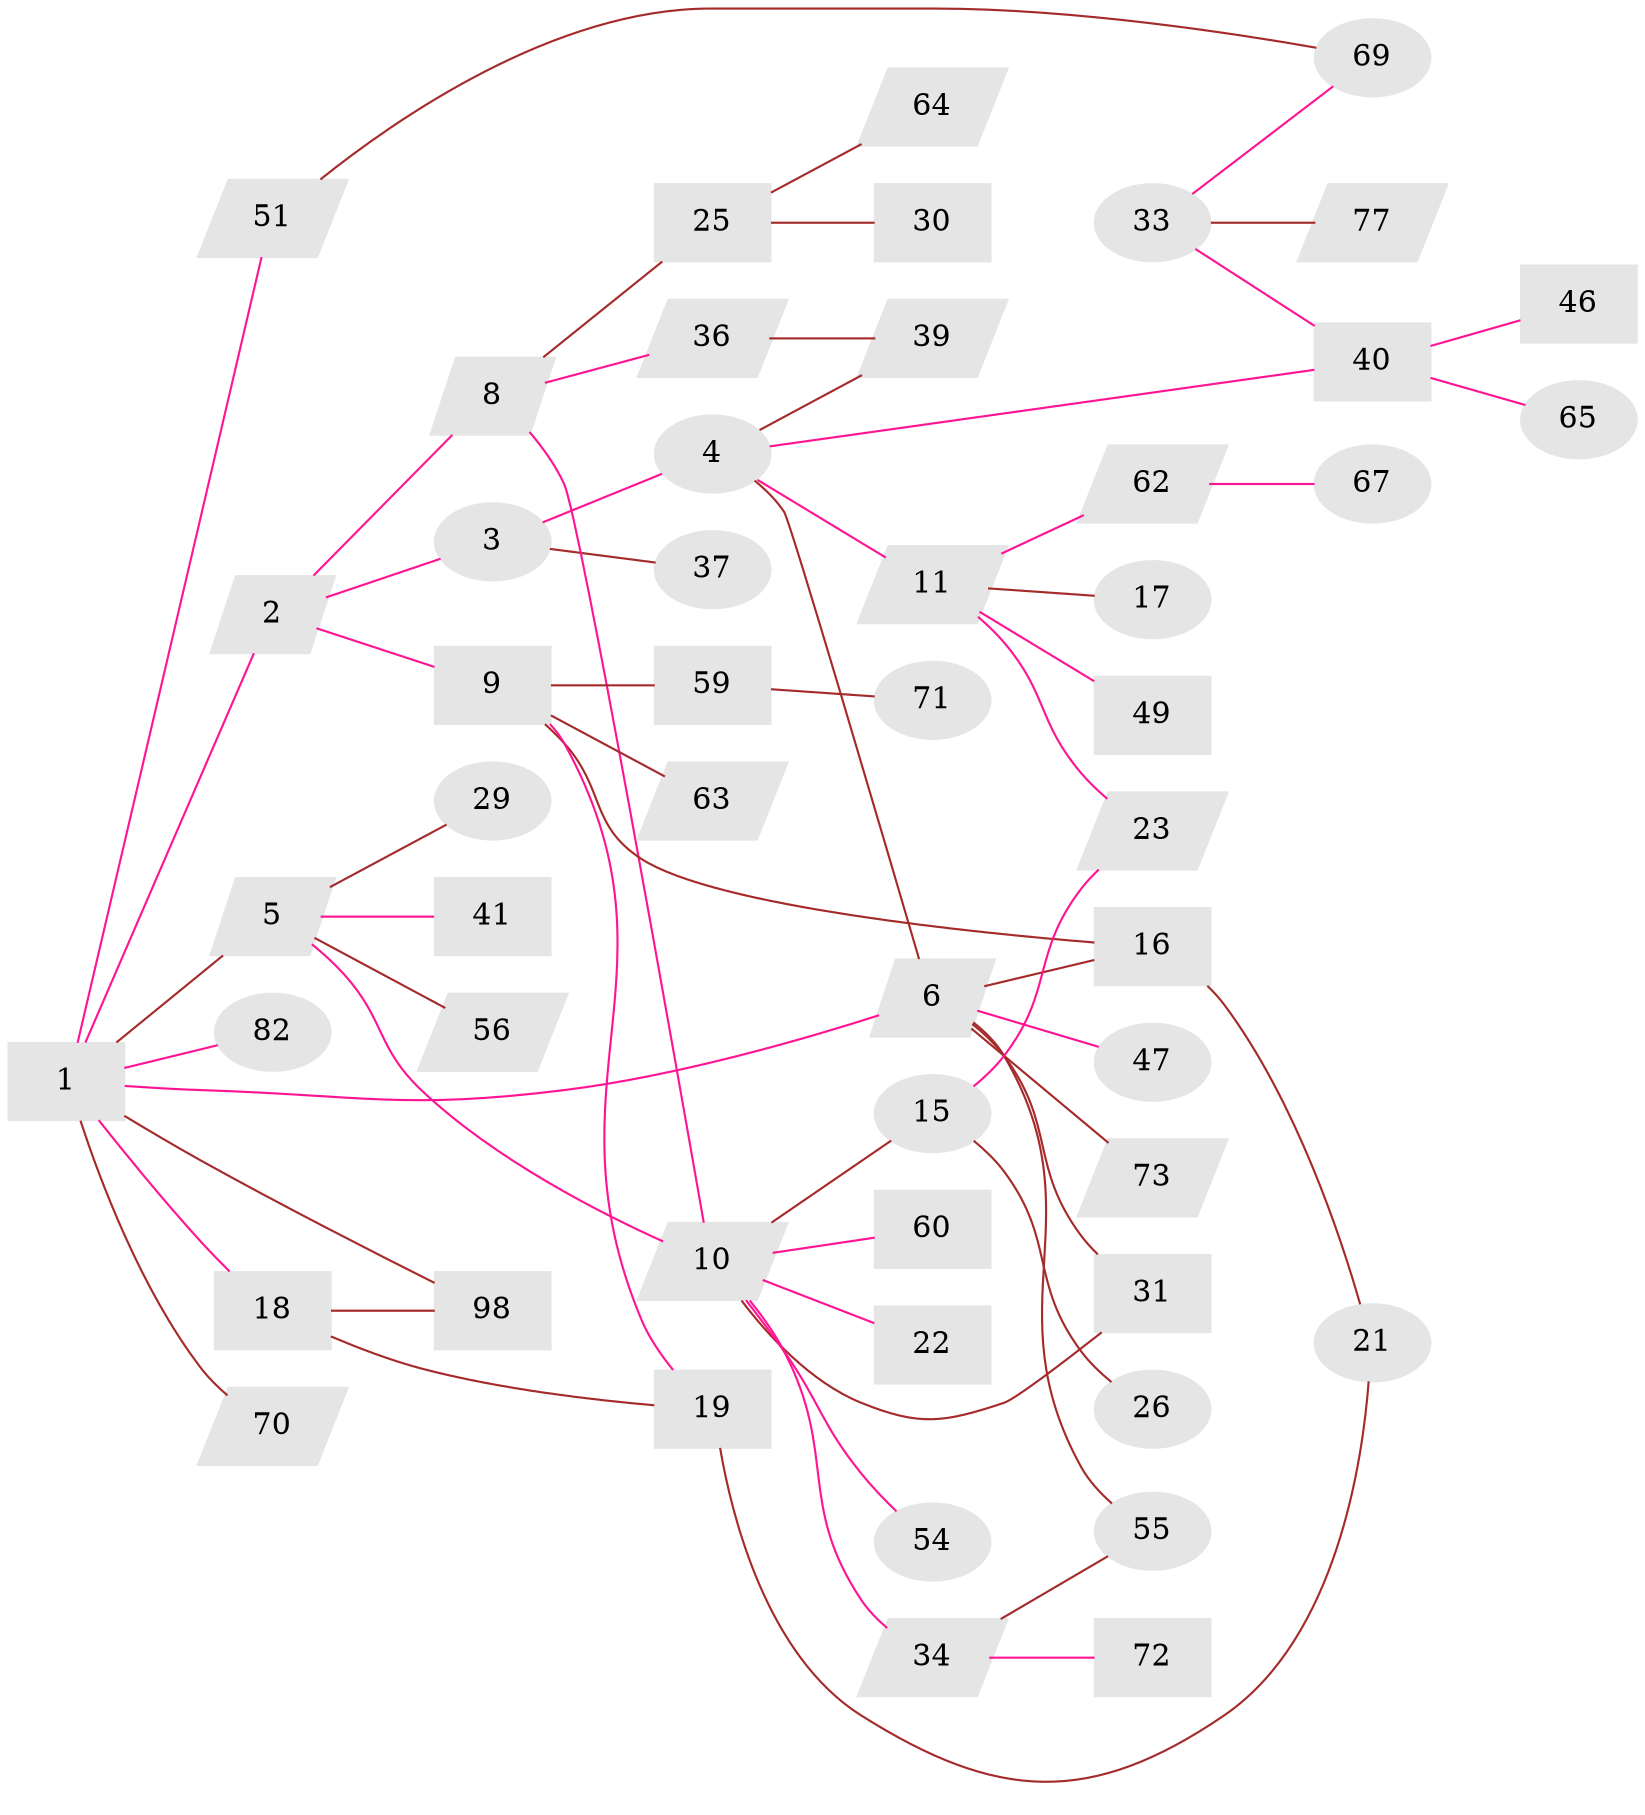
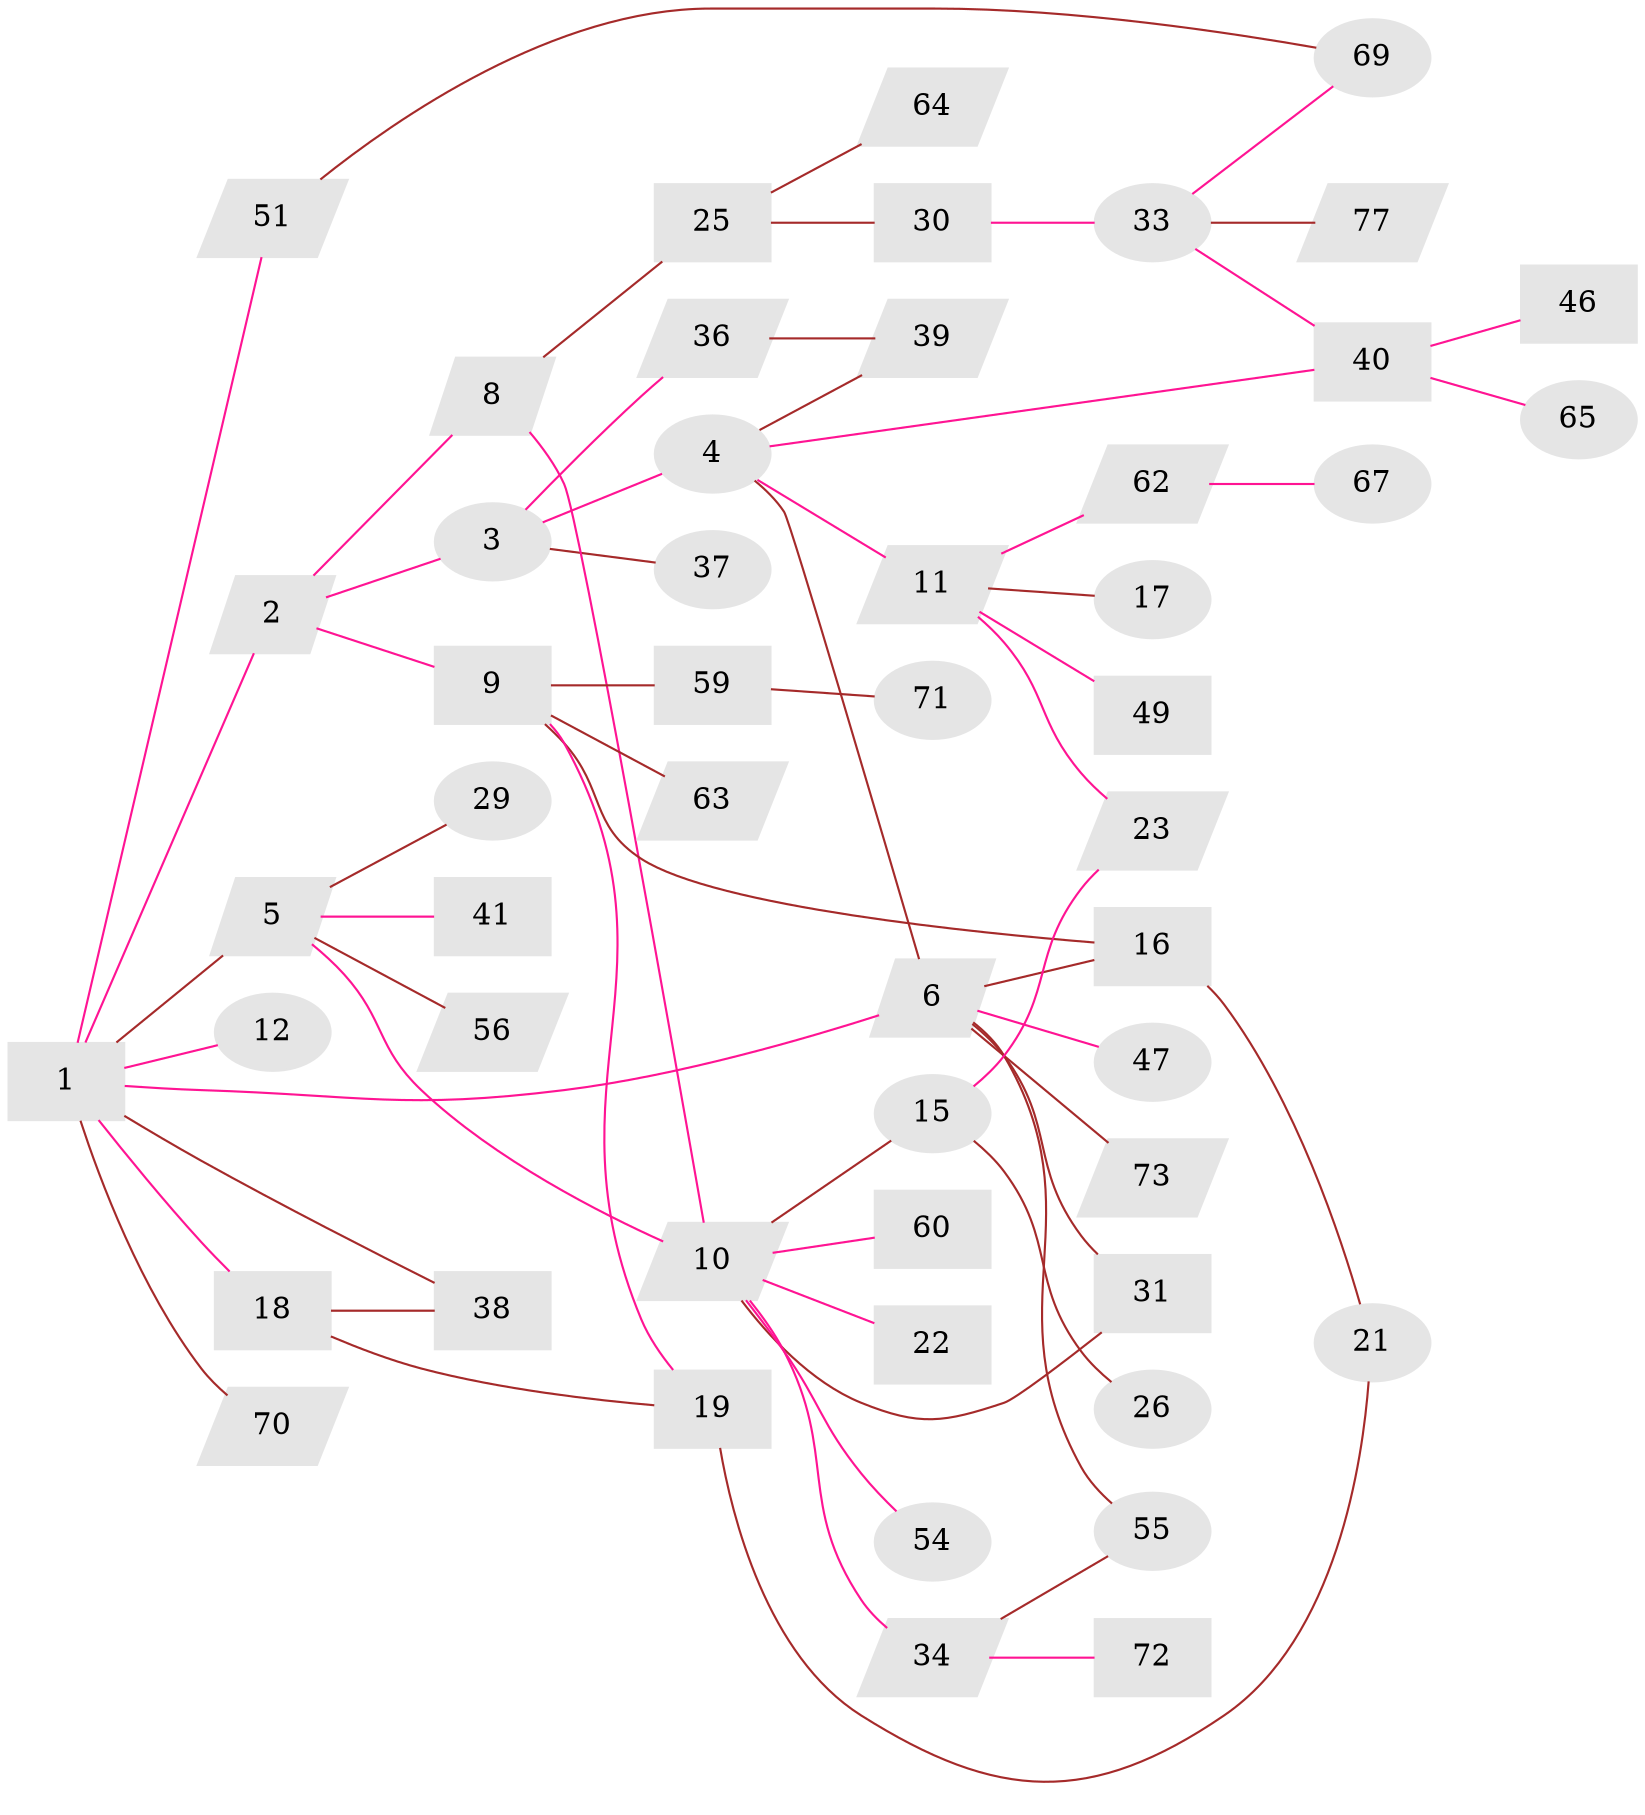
edge "30" -- "33": added
edge "36" -- "8": now "36" -- "3"
node "82": label "82" -> "12"
node "98": label "98" -> "38"
